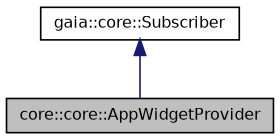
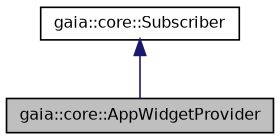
node "core::core::AppWidgetProvider": label "core::core::AppWidgetProvider" -> "gaia::core::AppWidgetProvider"
